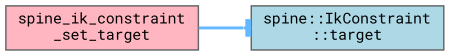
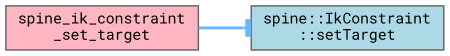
node "spine::IkConstraint ::target": label "spine::IkConstraint ::target" -> "spine::IkConstraint ::setTarget"
